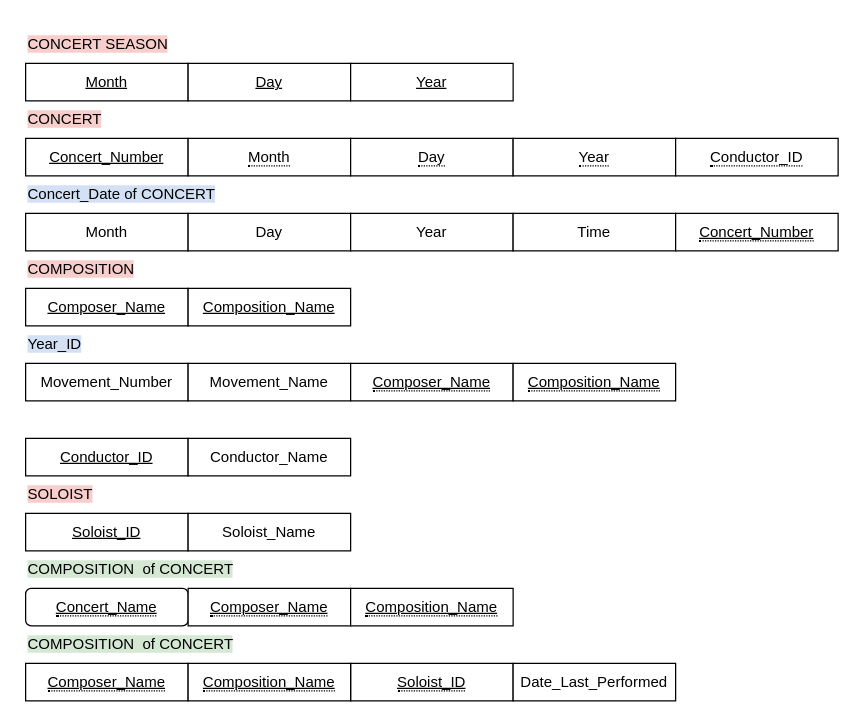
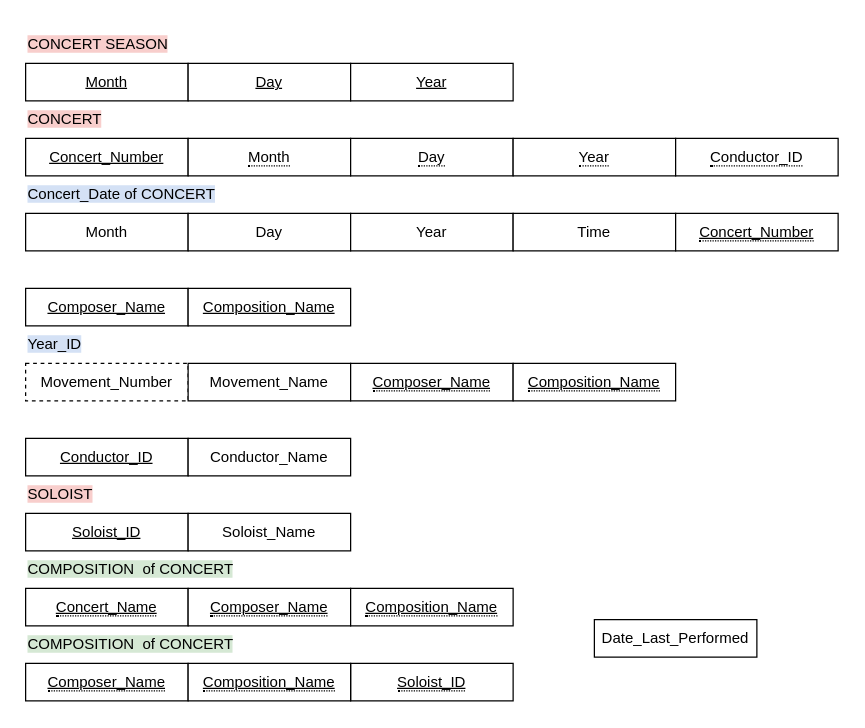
node "COMPOSITION": removed
node "Movement_Number": style solid -> dashed
node "Concert_Name": shape rounded rectangle -> rectangle
node "Date_Last_Performed": moved (594, 682) -> (676, 638)
